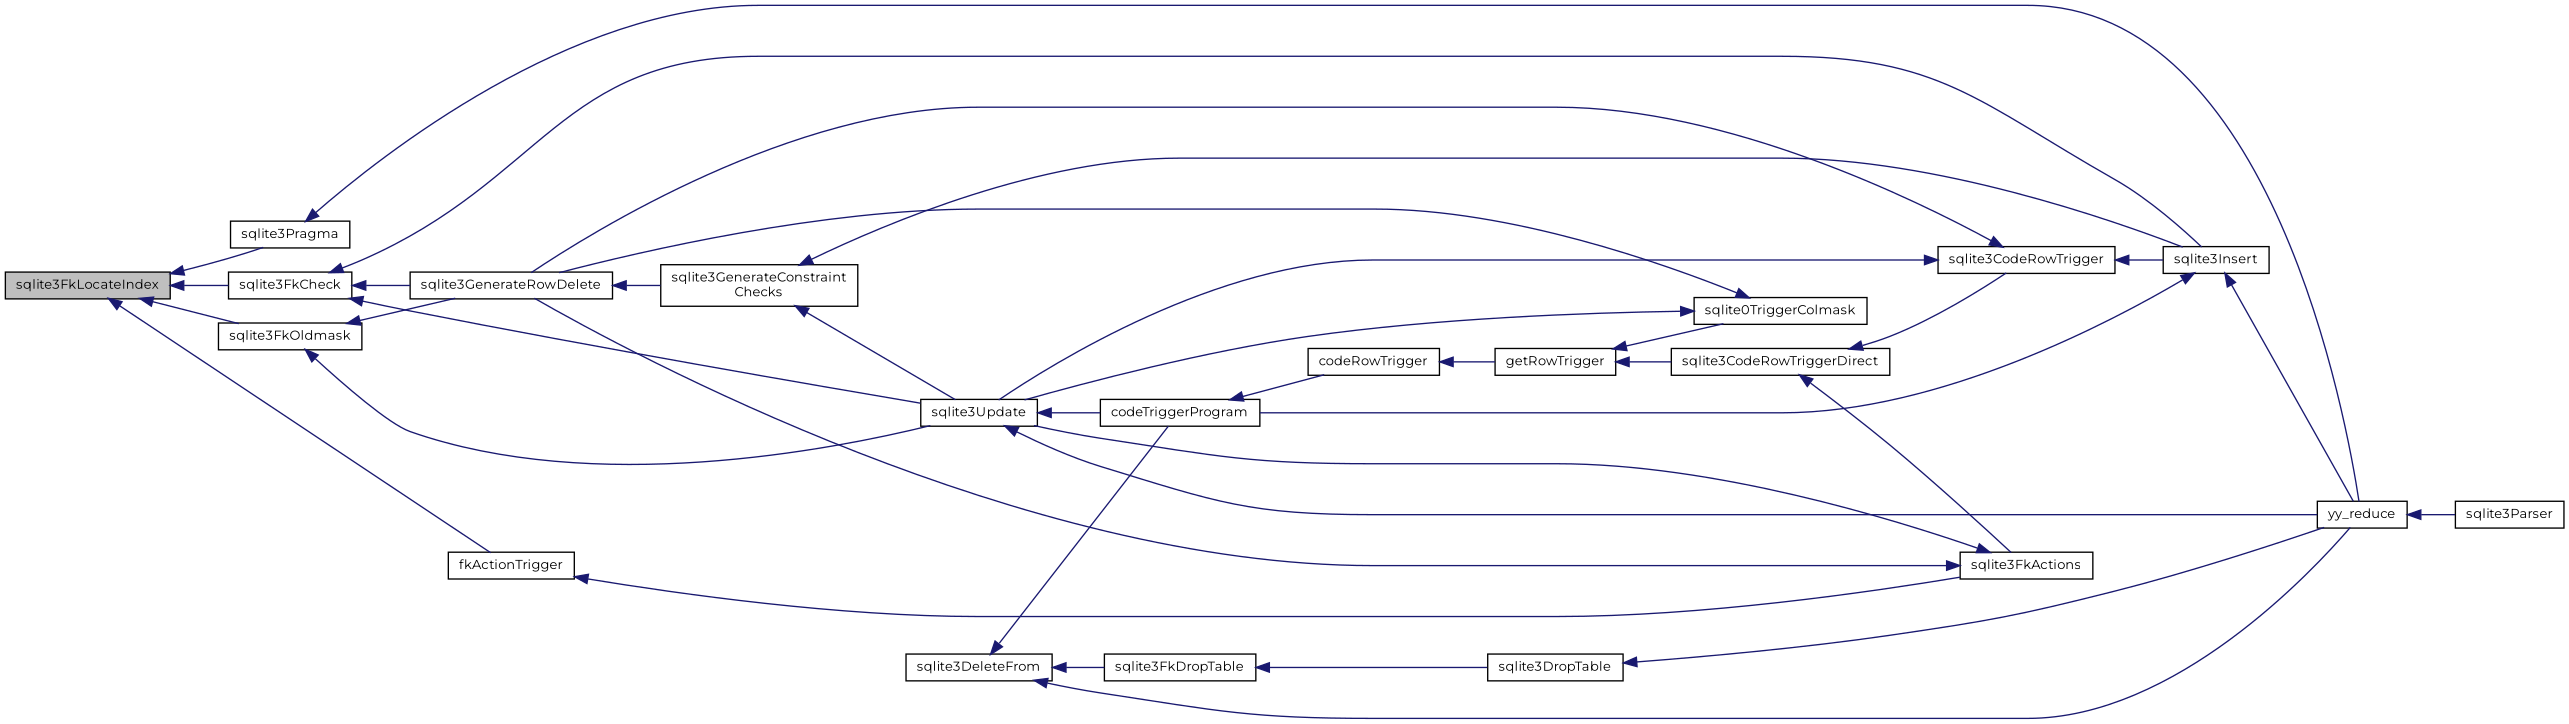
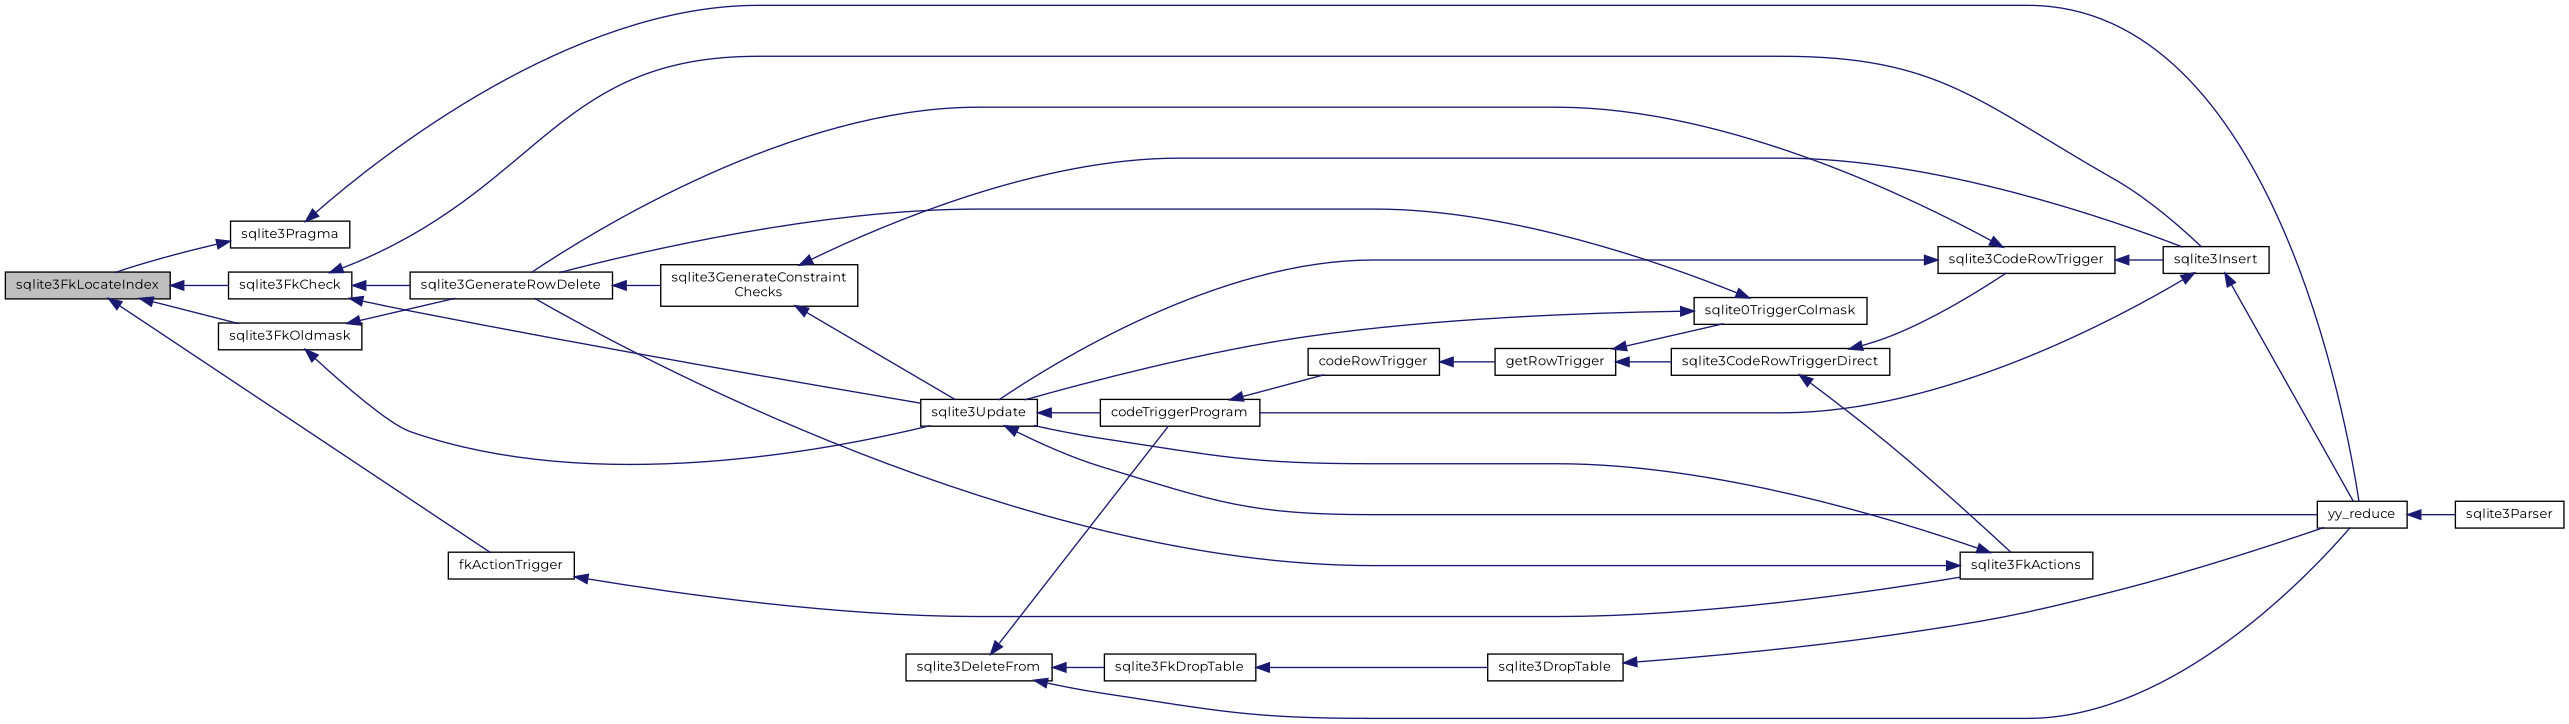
edge "sqlite3Pragma" -> "sqlite3FkLocateIndex": reversed
